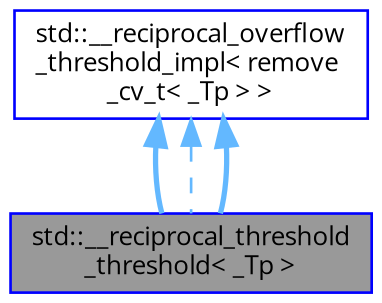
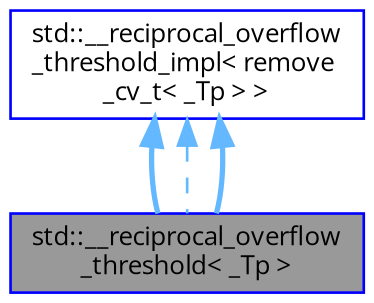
node "std::__reciprocal_threshold _threshold< _Tp >": label "std::__reciprocal_threshold _threshold< _Tp >" -> "std::__reciprocal_overflow _threshold< _Tp >"
